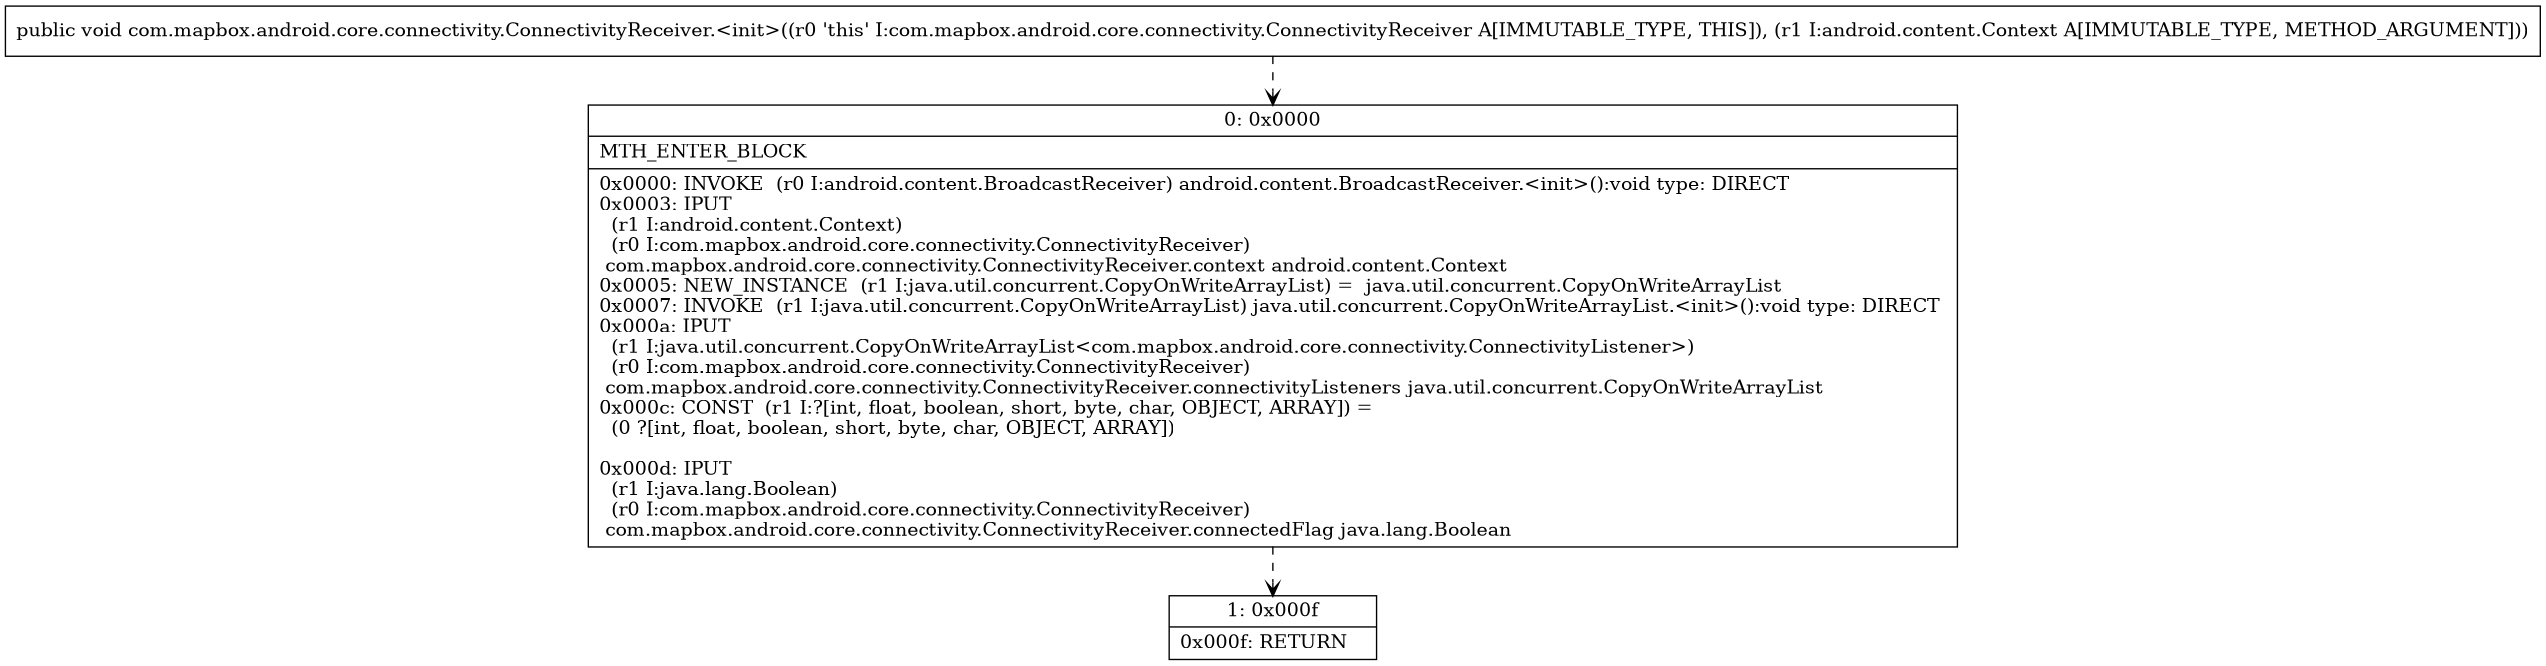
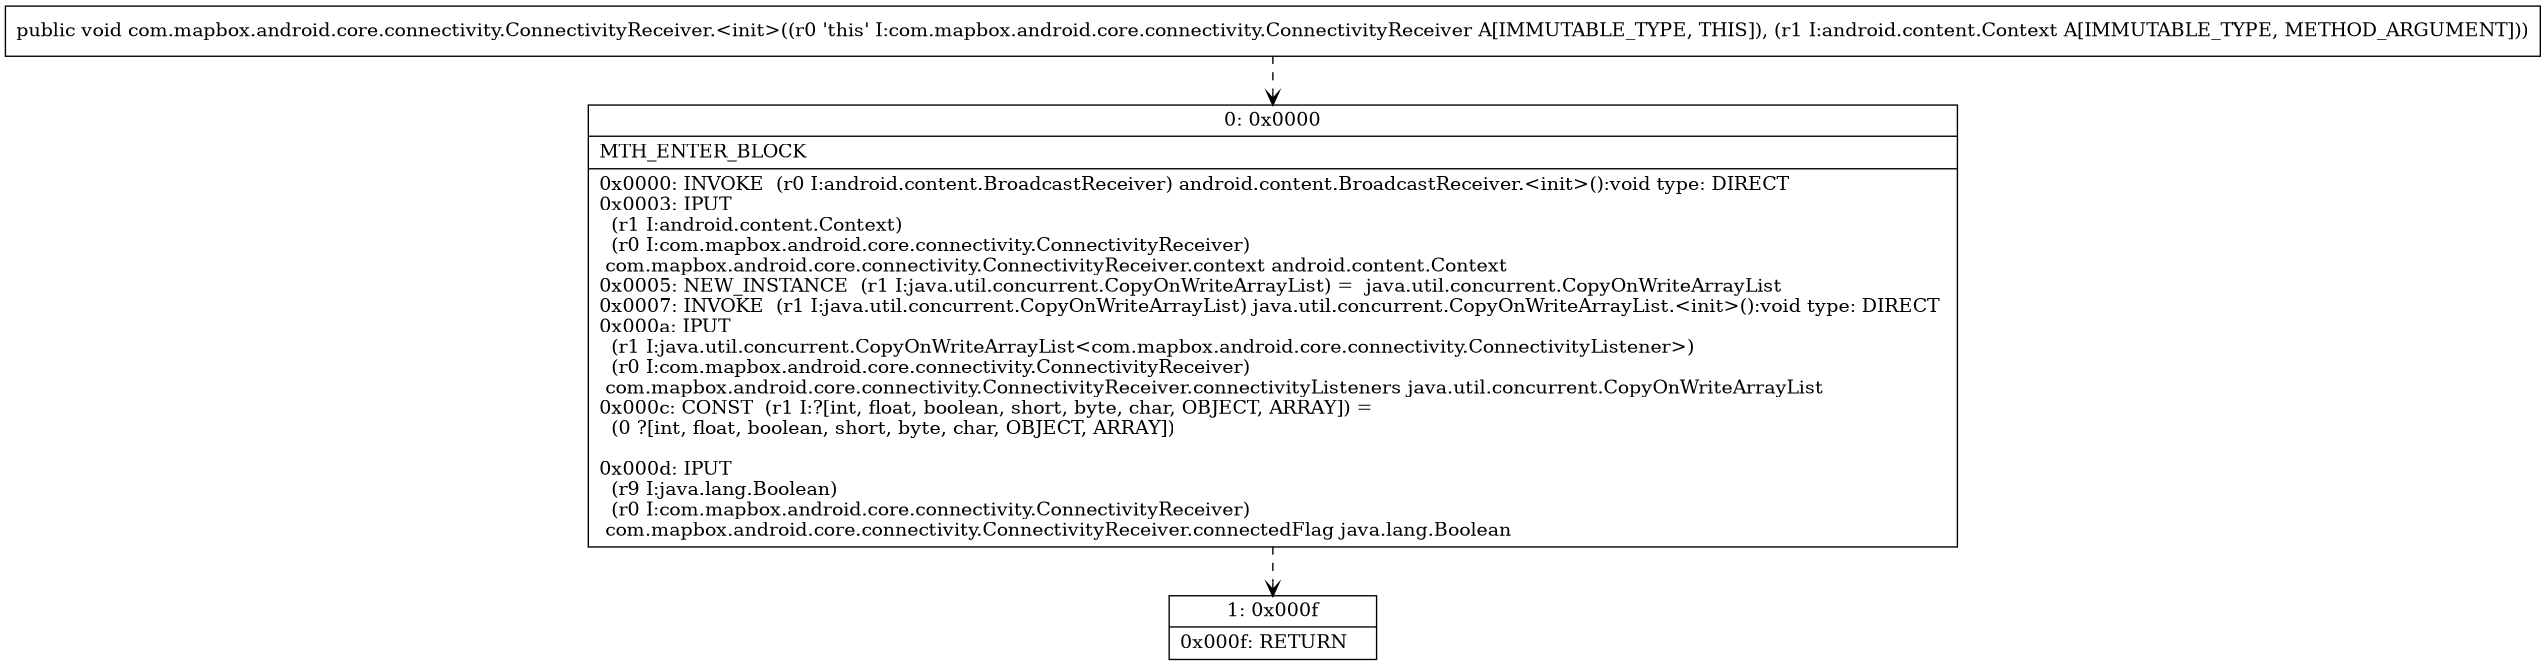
node "0: 0x0000": text "(r1 I:java.lang.Boolean)" -> "(r9 I:java.lang.Boolean)"
